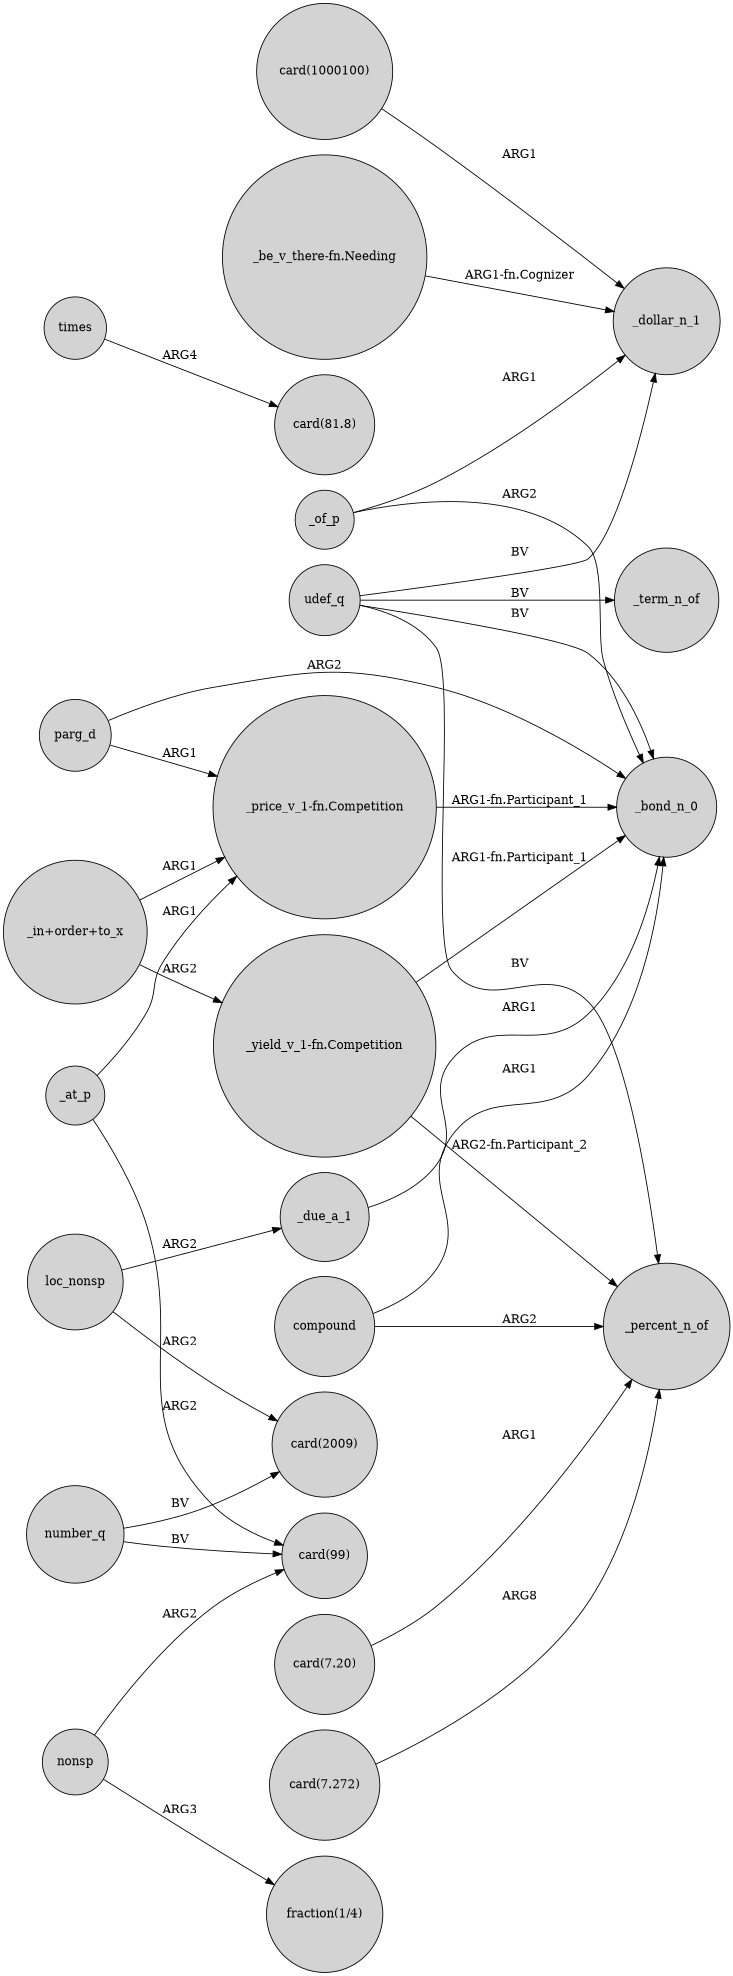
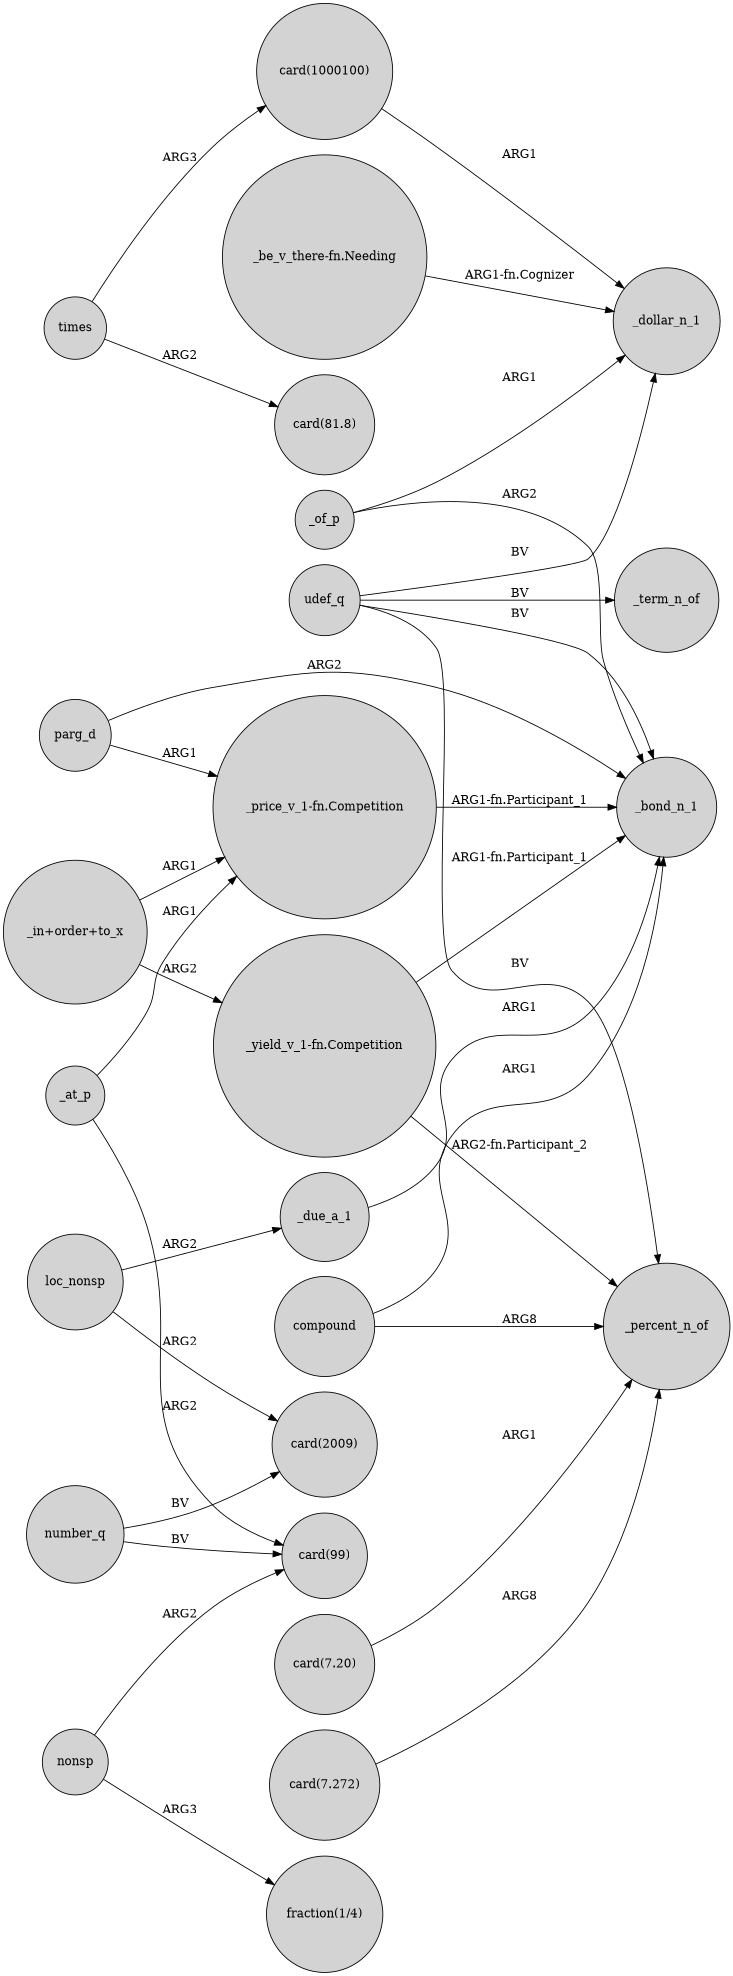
edge "times" -> "card(1000100)": added, label "ARG3"
edge "times" -> "card(81.8)": label "ARG4" -> "ARG2"
node "_bond_n_0": label "_bond_n_0" -> "_bond_n_1"
edge "compound" -> "_percent_n_of": label "ARG2" -> "ARG8"
